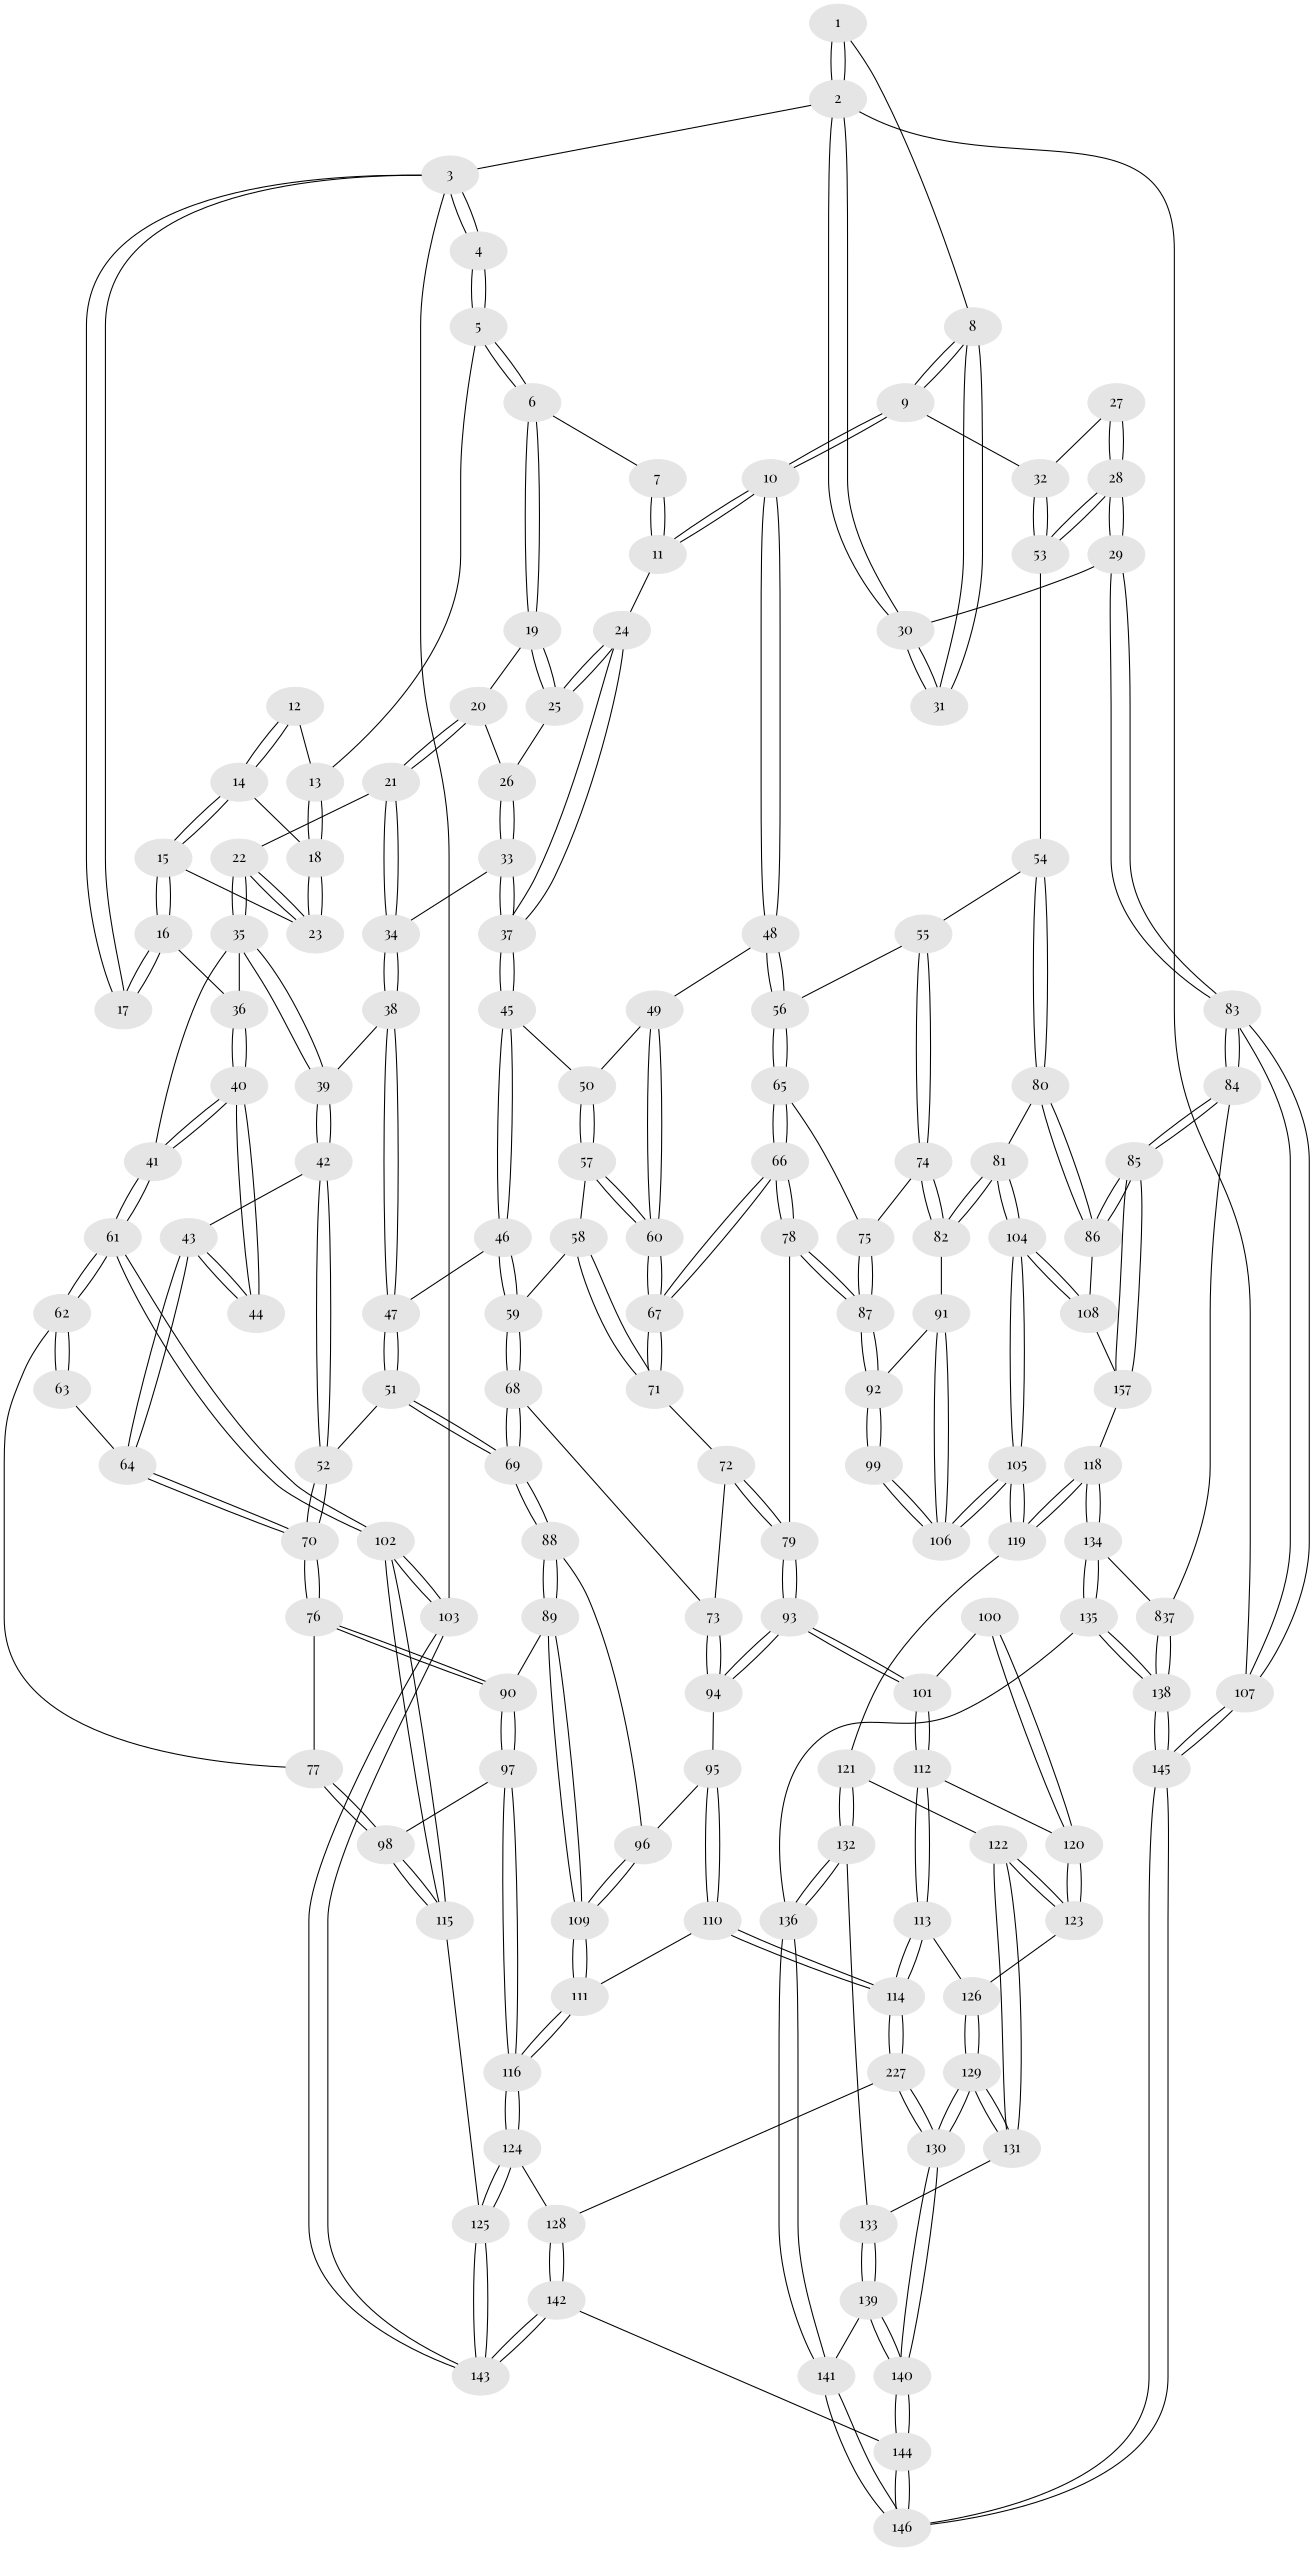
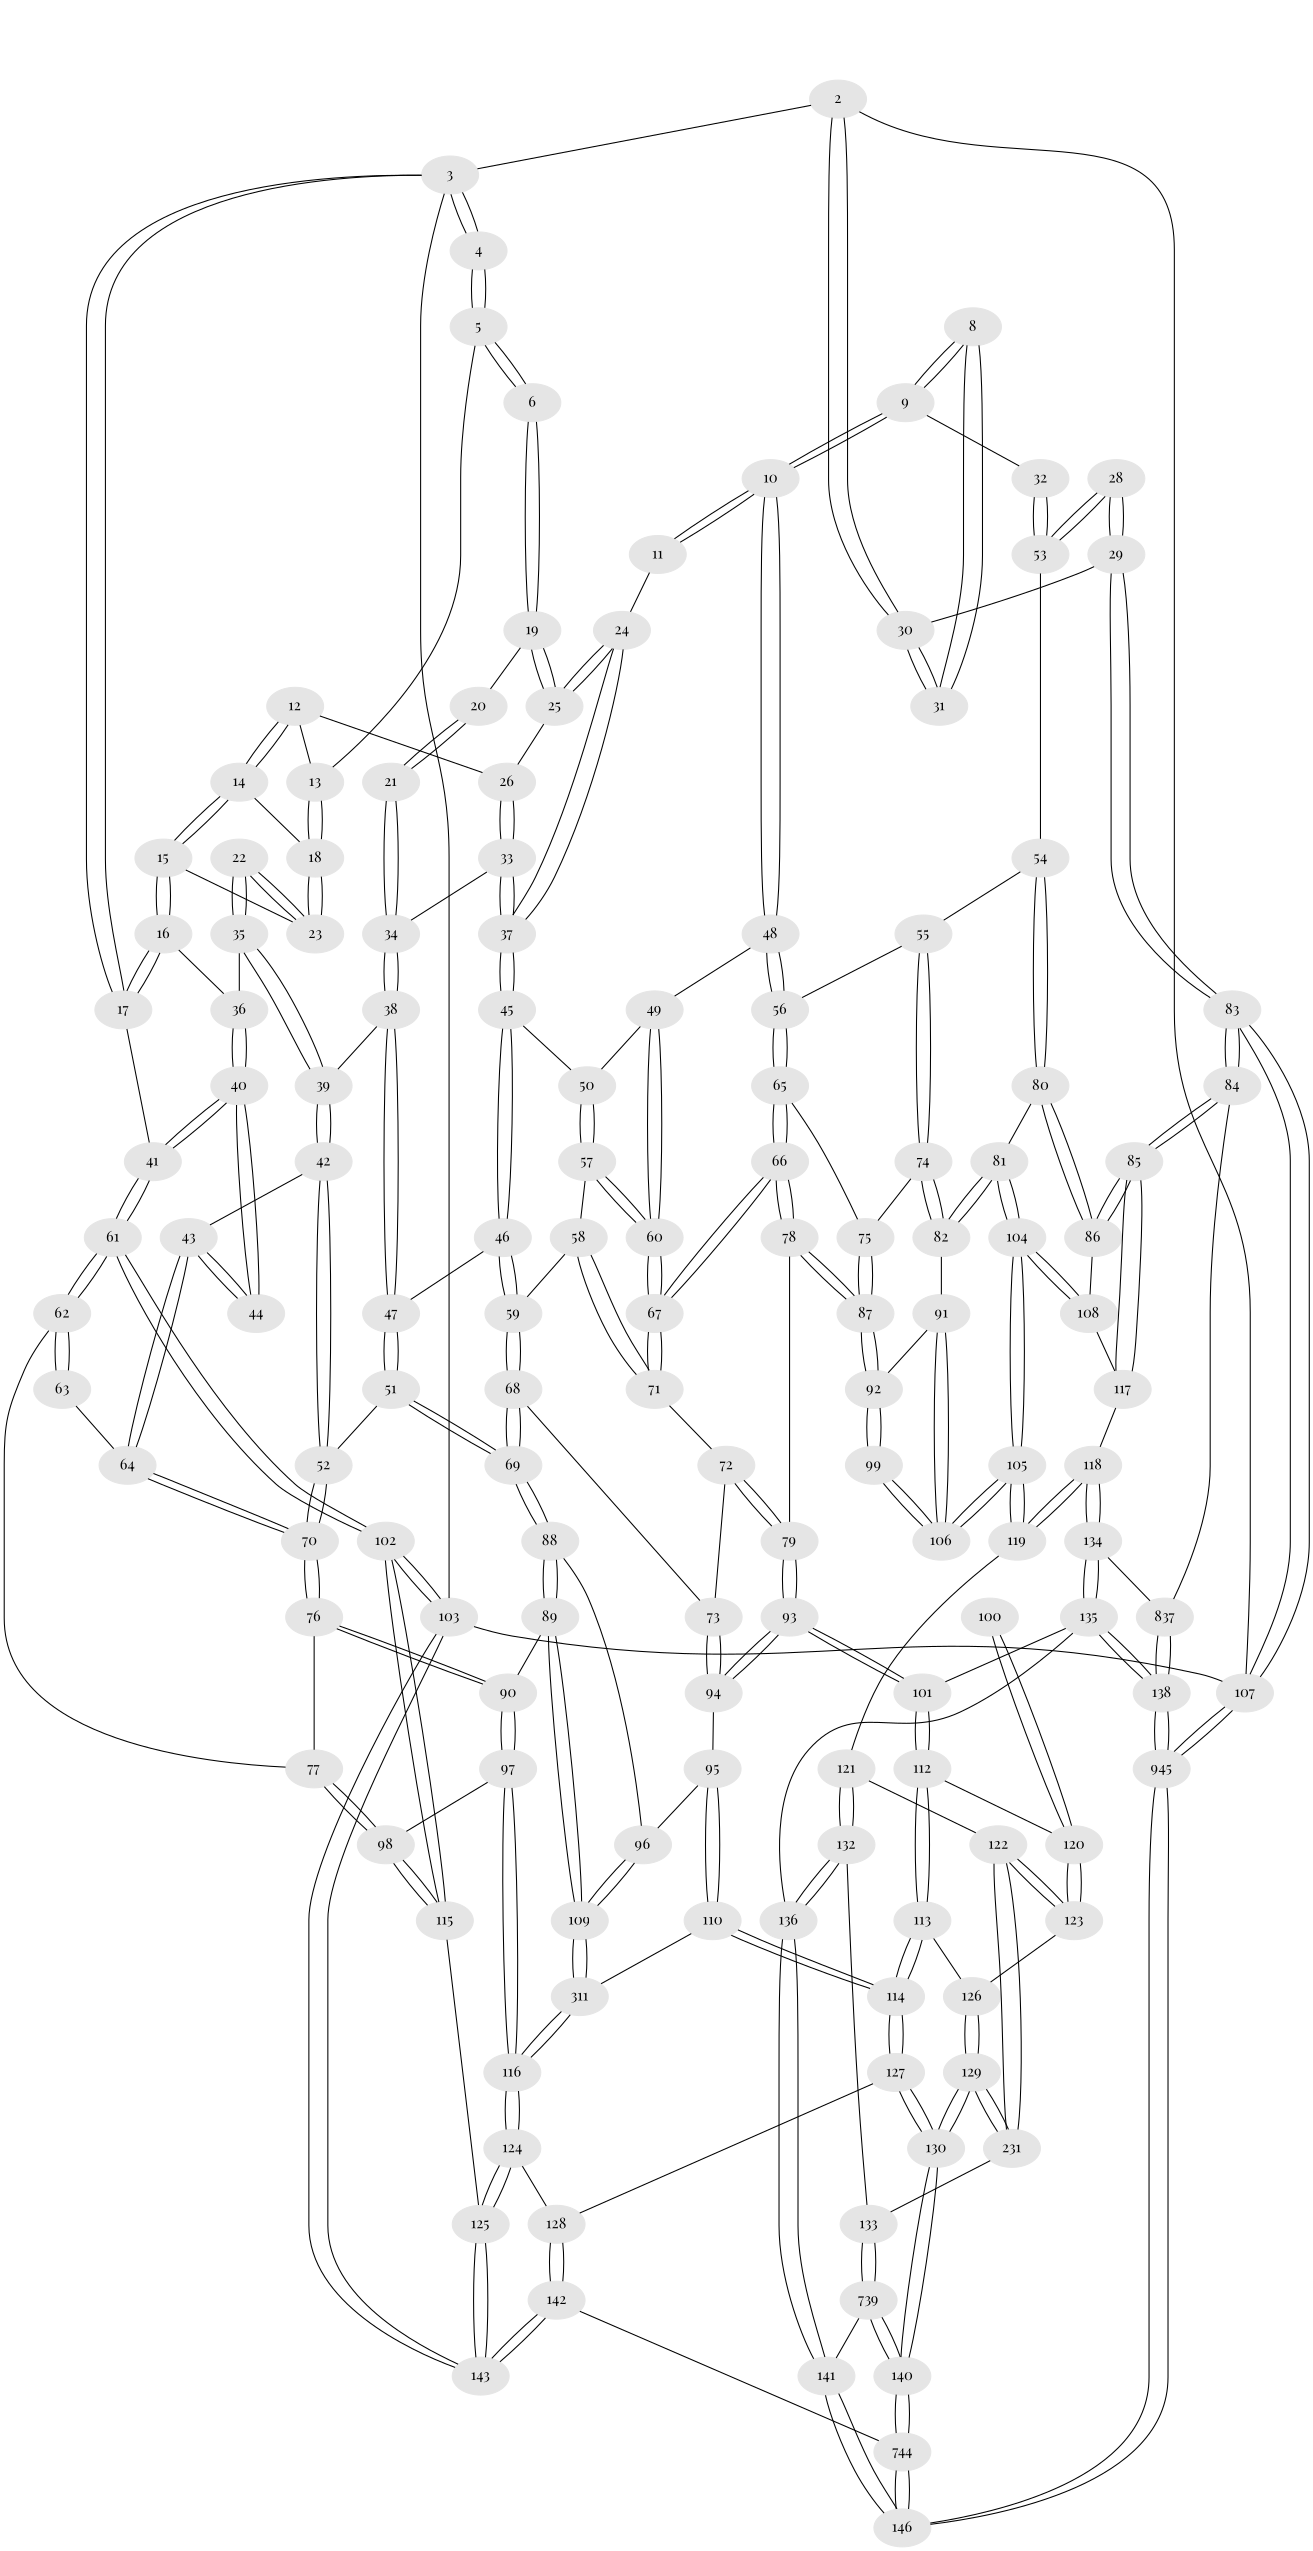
node "1": removed
node "27": removed
node "7": removed
edge "20" -- "26": now "12" -- "26"
edge "21" -- "22": removed
edge "35" -- "41": now "17" -- "41"
node "157": label "157" -> "117"
edge "103" -- "107": added
edge "100" -- "101": now "135" -- "101"
node "145": label "145" -> "945"
node "111": label "111" -> "311"
node "227": label "227" -> "127"
node "131": label "131" -> "231"
node "139": label "139" -> "739"
node "144": label "144" -> "744"
